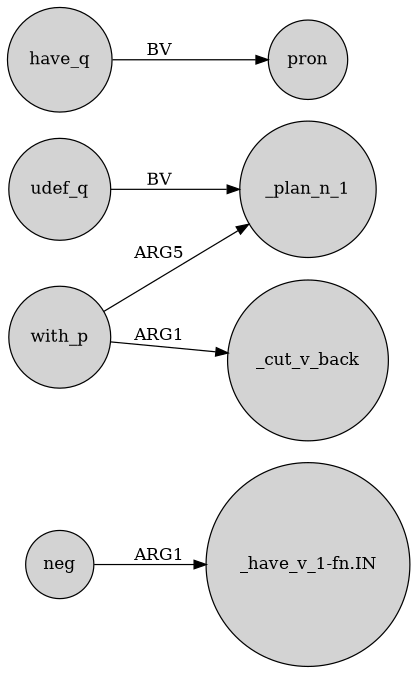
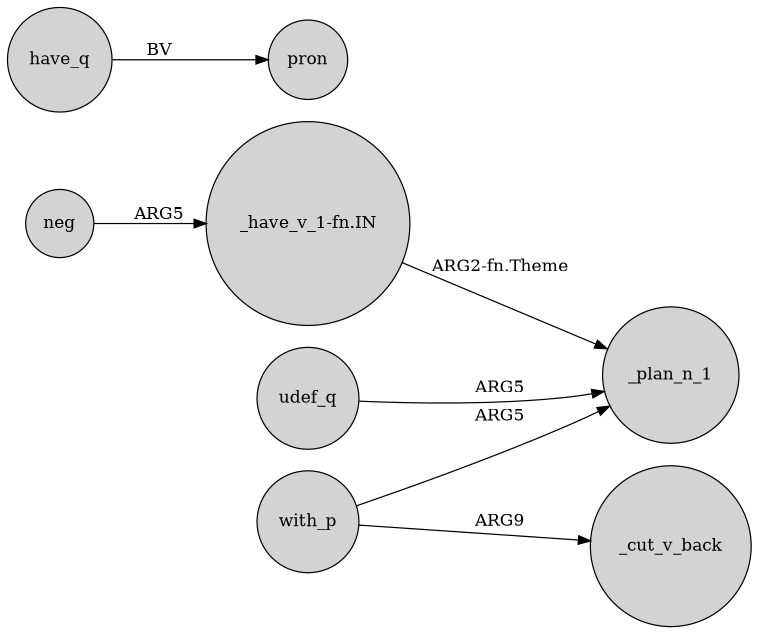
edge "udef_q" -> "_plan_n_1": label "BV" -> "ARG5"
edge "_have_v_1-fn.IN" -> "_plan_n_1": added, label "ARG2-fn.Theme"
edge "with_p" -> "_cut_v_back": label "ARG1" -> "ARG9"
edge "neg" -> "_have_v_1-fn.IN": label "ARG1" -> "ARG5"
